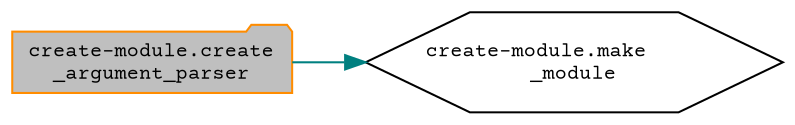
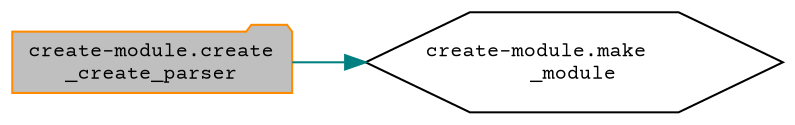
node "create-module.create _argument_parser": label "create-module.create _argument_parser" -> "create-module.create _create_parser"
